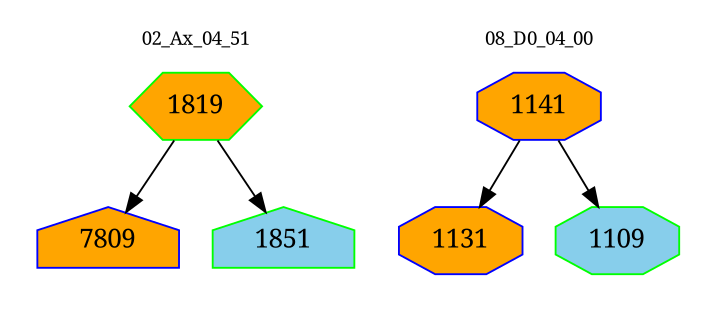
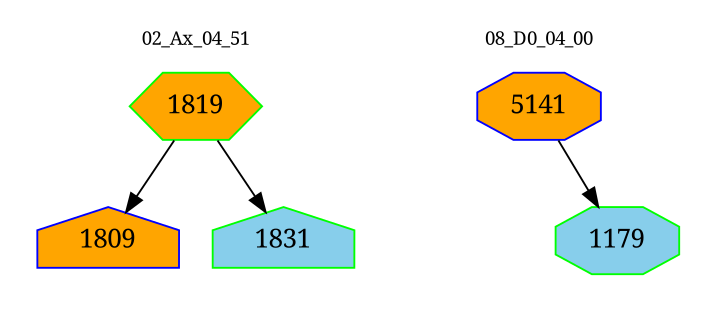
node "1141": label "1141" -> "5141"
node "7809": label "7809" -> "1809"
node "1851": label "1851" -> "1831"
node "1131": removed
node "1109": label "1109" -> "1179"
